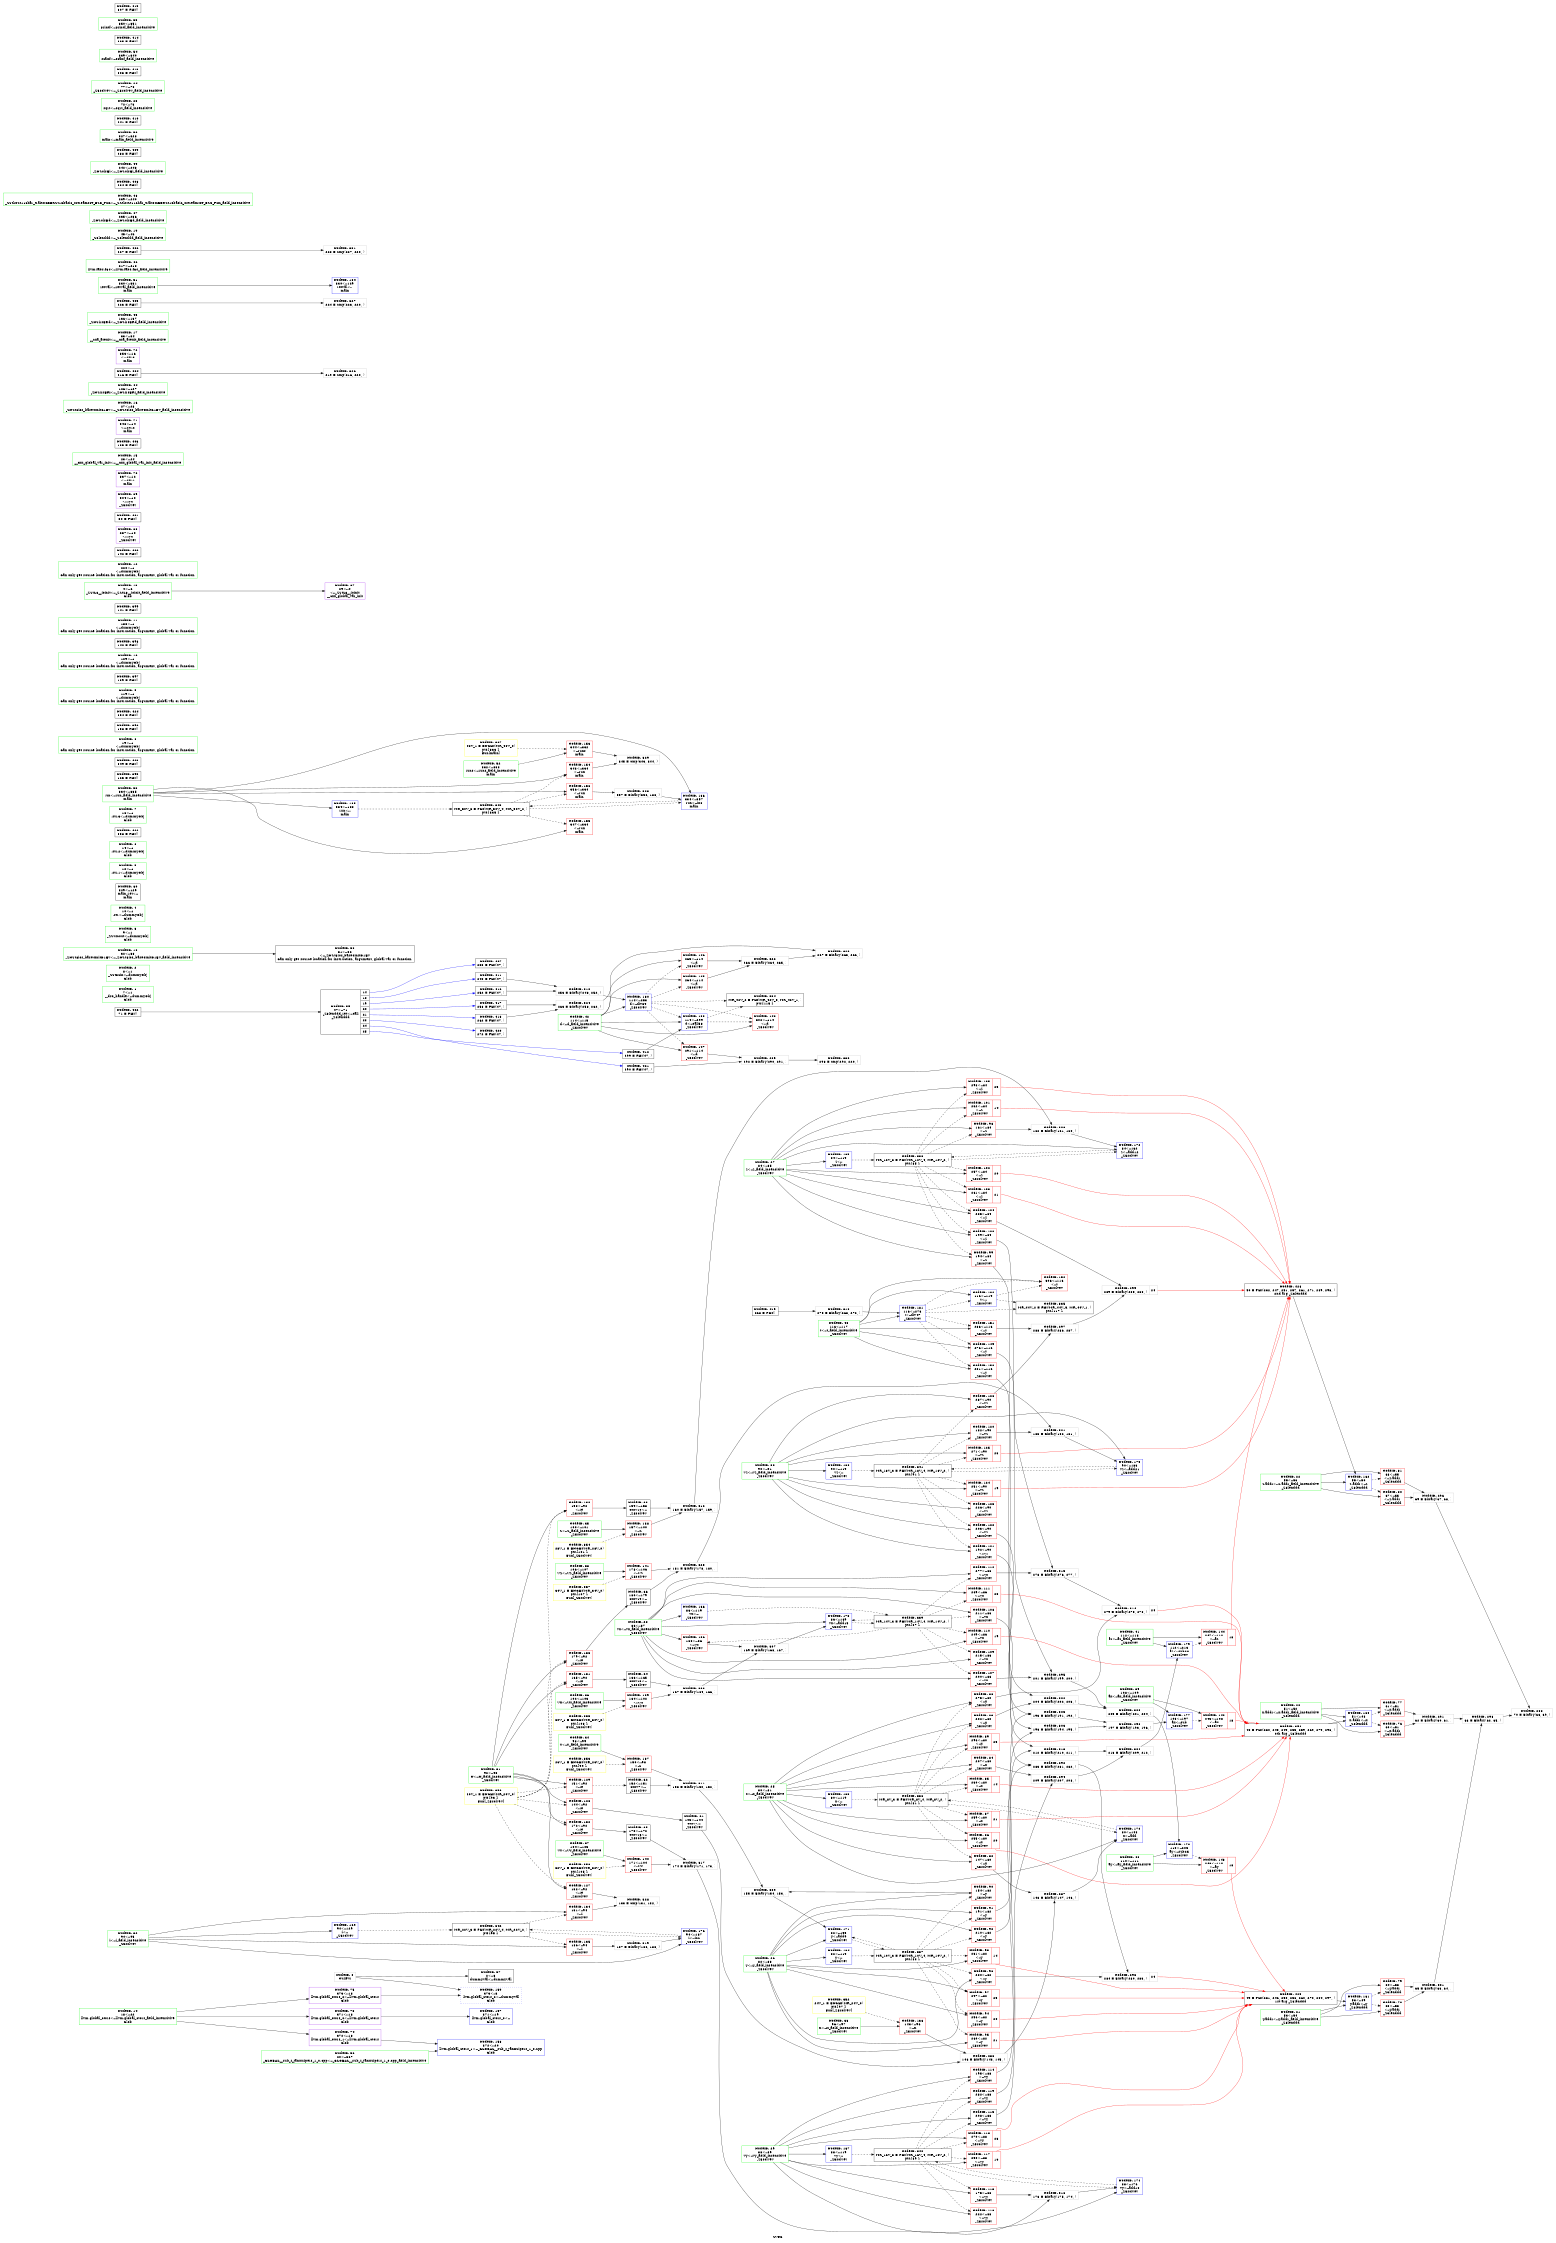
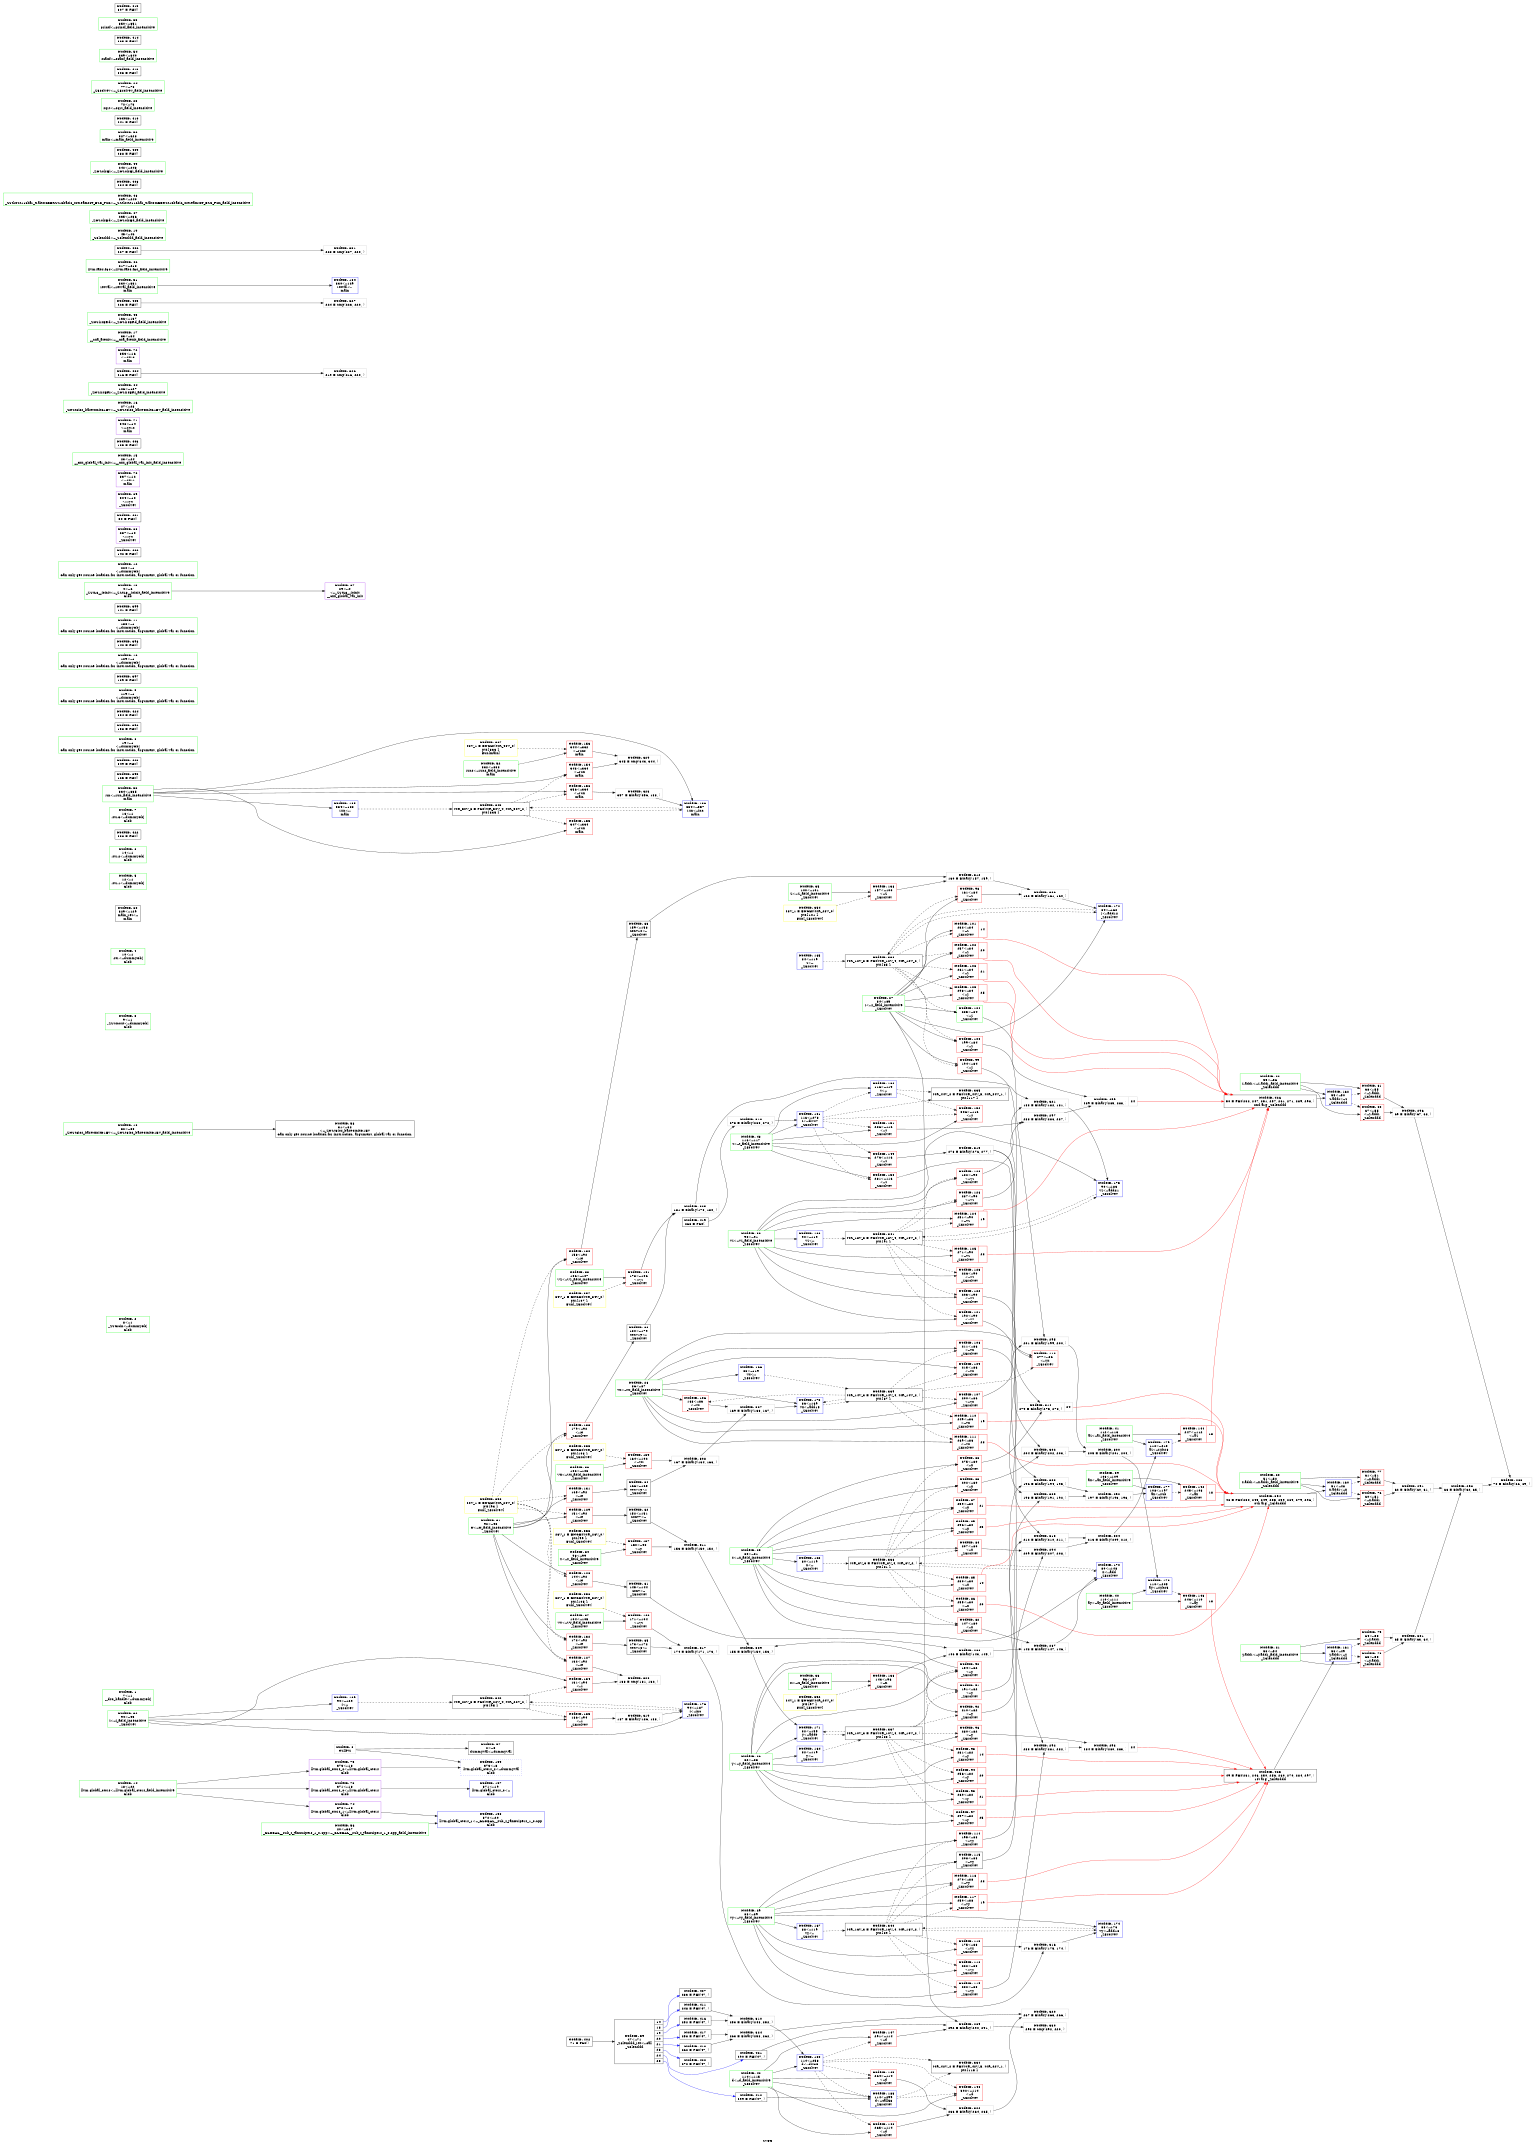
edge "NodeID: 27" -> "NodeID: 165": now "NodeID: 27" -> "NodeID: 289"
node "NodeID: 104": color red -> green
edge "NodeID: 112" -> "NodeID: 315": reversed
edge "NodeID: 129" -> "NodeID: 62": style dashed -> solid
